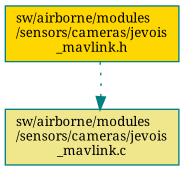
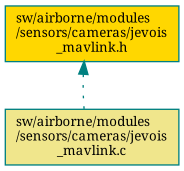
edge "sw/airborne/modules /sensors/cameras/jevois _mavlink.h" -> "sw/airborne/modules /sensors/cameras/jevois _mavlink.c": reversed
